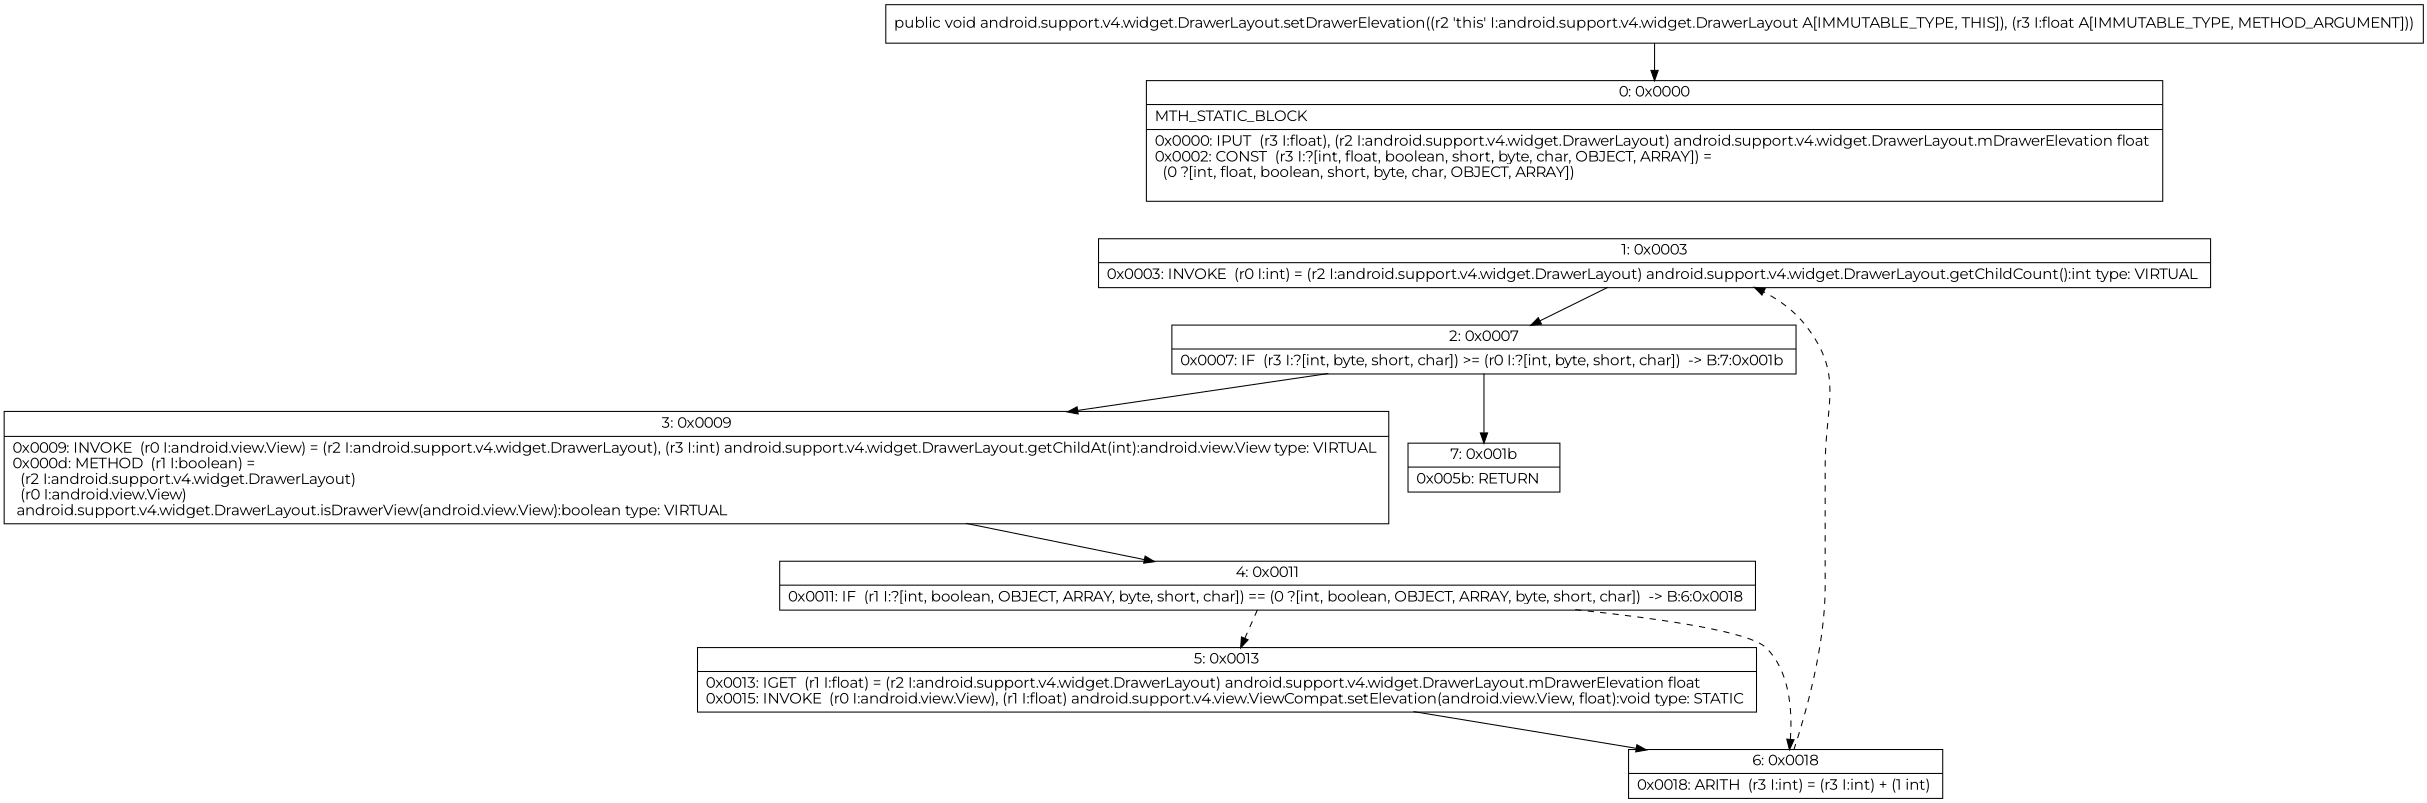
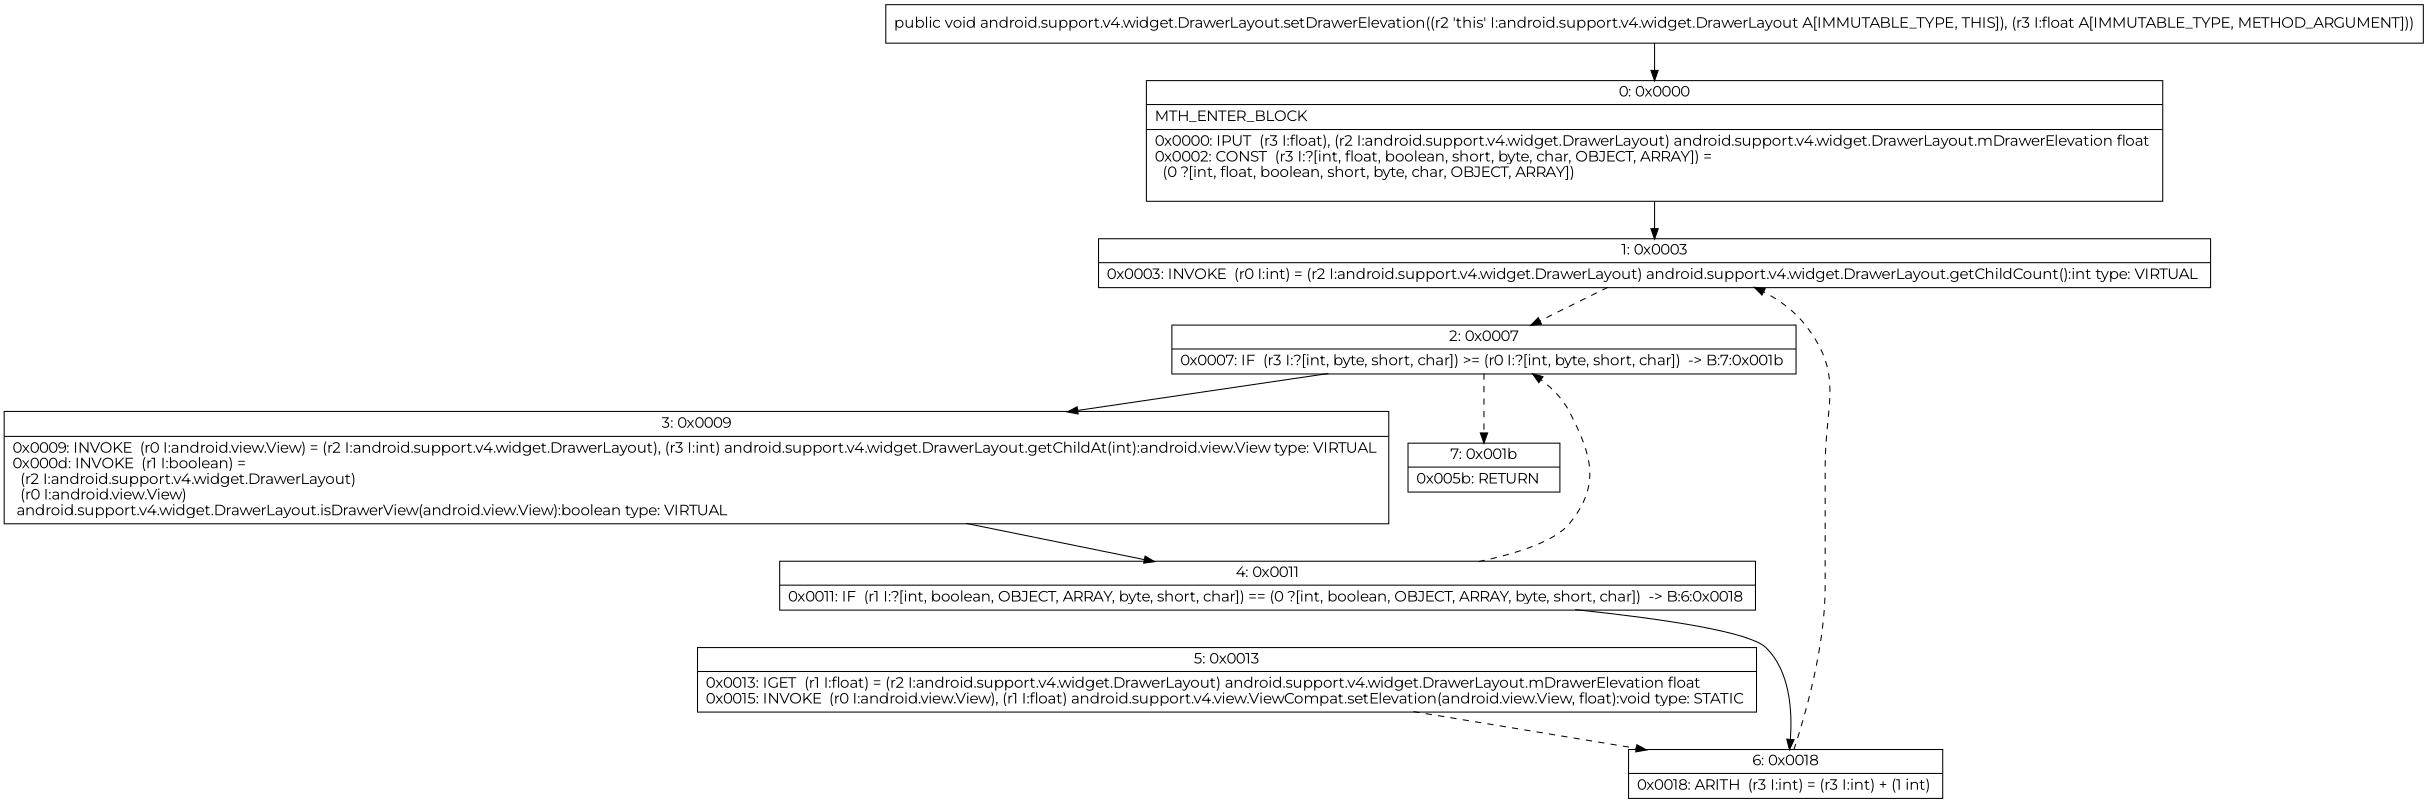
node "0: 0x0000": text "MTH_STATIC_BLOCK" -> "MTH_ENTER_BLOCK"
edge "0: 0x0000" -> "1: 0x0003": added
edge "1: 0x0003" -> "2: 0x0007": style solid -> dashed
edge "2: 0x0007" -> "7: 0x001b": style solid -> dashed
node "3: 0x0009": text "0x000d: METHOD  (r1 I:boolean) =" -> "0x000d: INVOKE  (r1 I:boolean) ="
edge "4: 0x0011" -> "5: 0x0013": now "4: 0x0011" -> "2: 0x0007"
edge "4: 0x0011" -> "6: 0x0018": style dashed -> solid
edge "5: 0x0013" -> "6: 0x0018": style solid -> dashed
